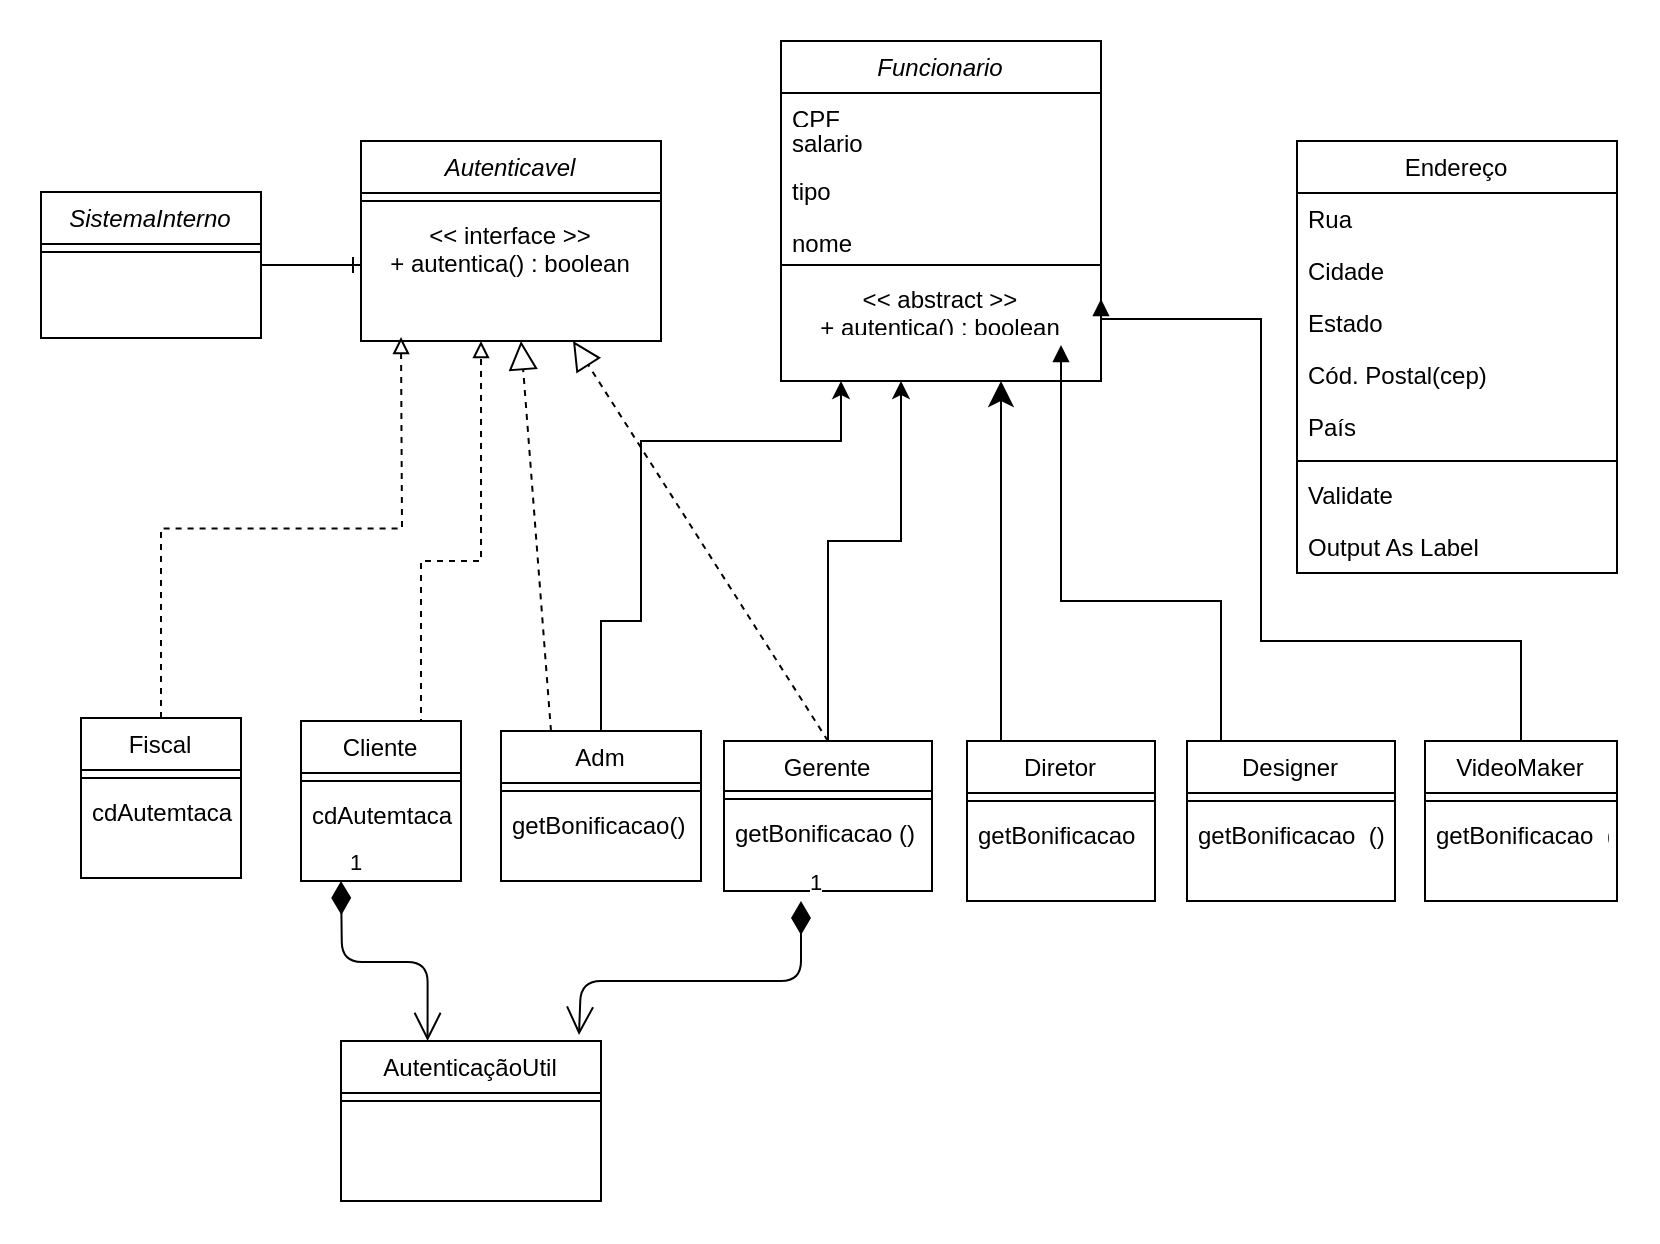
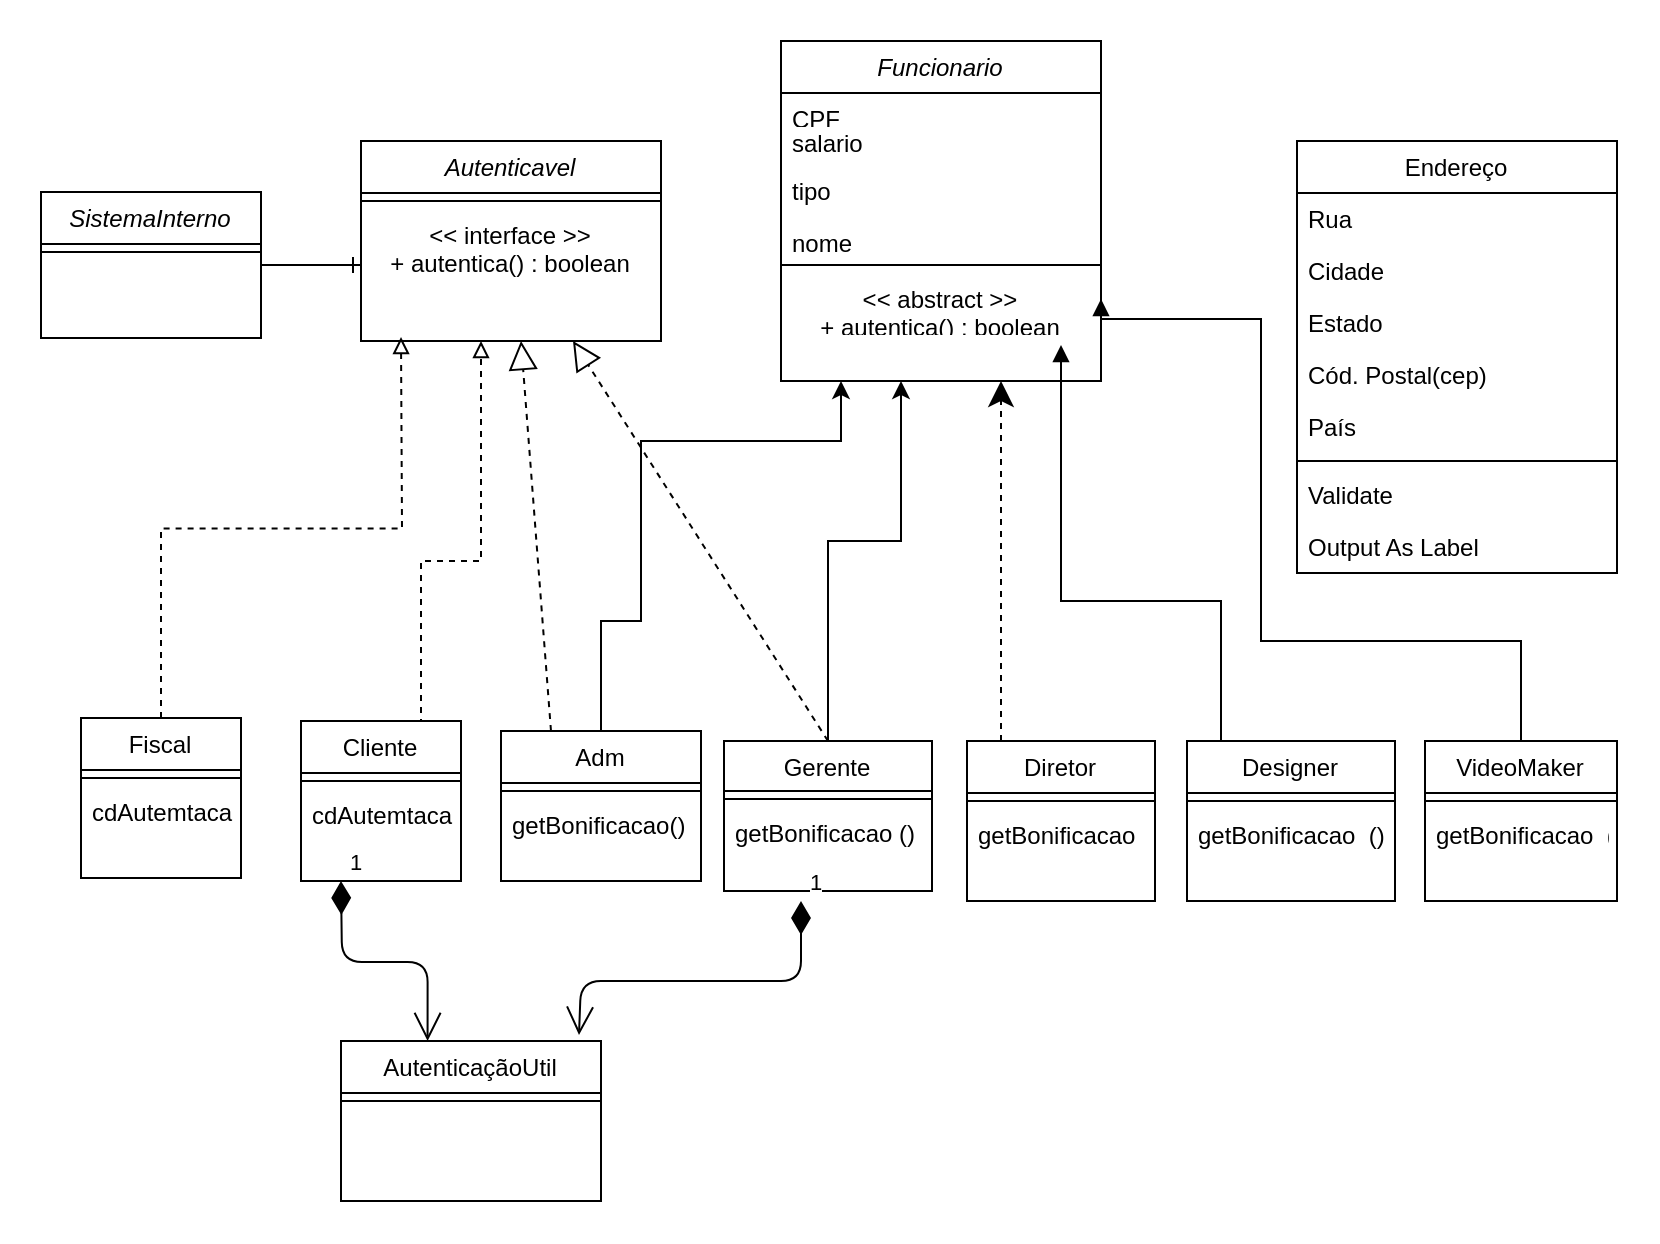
edge "Diretor" -> "Funcionario": style solid -> dashed
